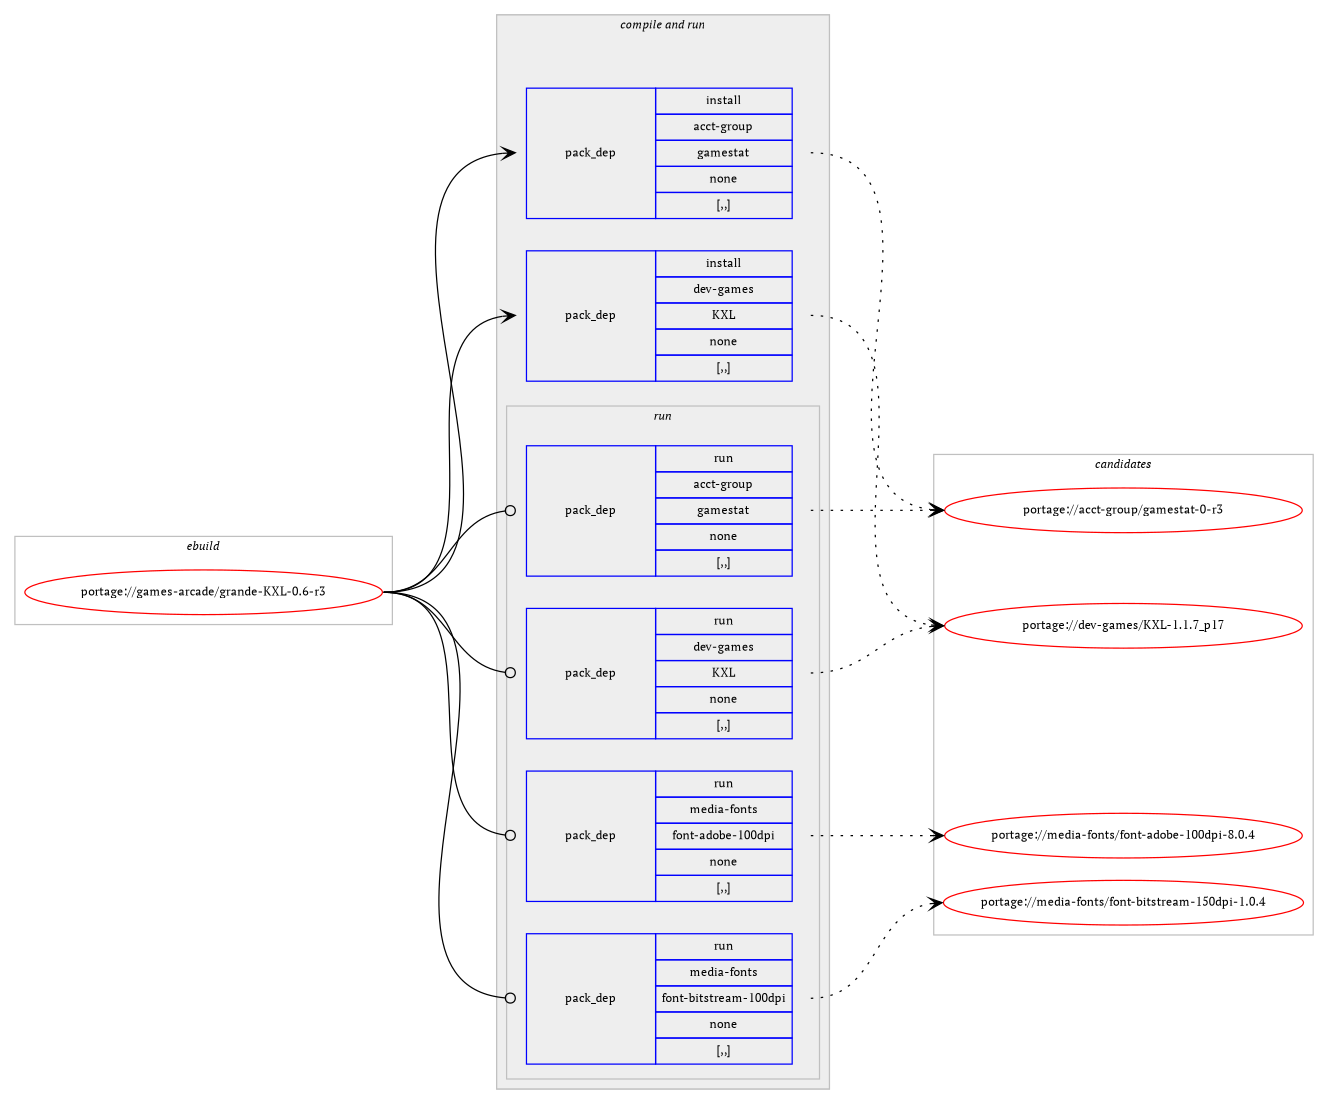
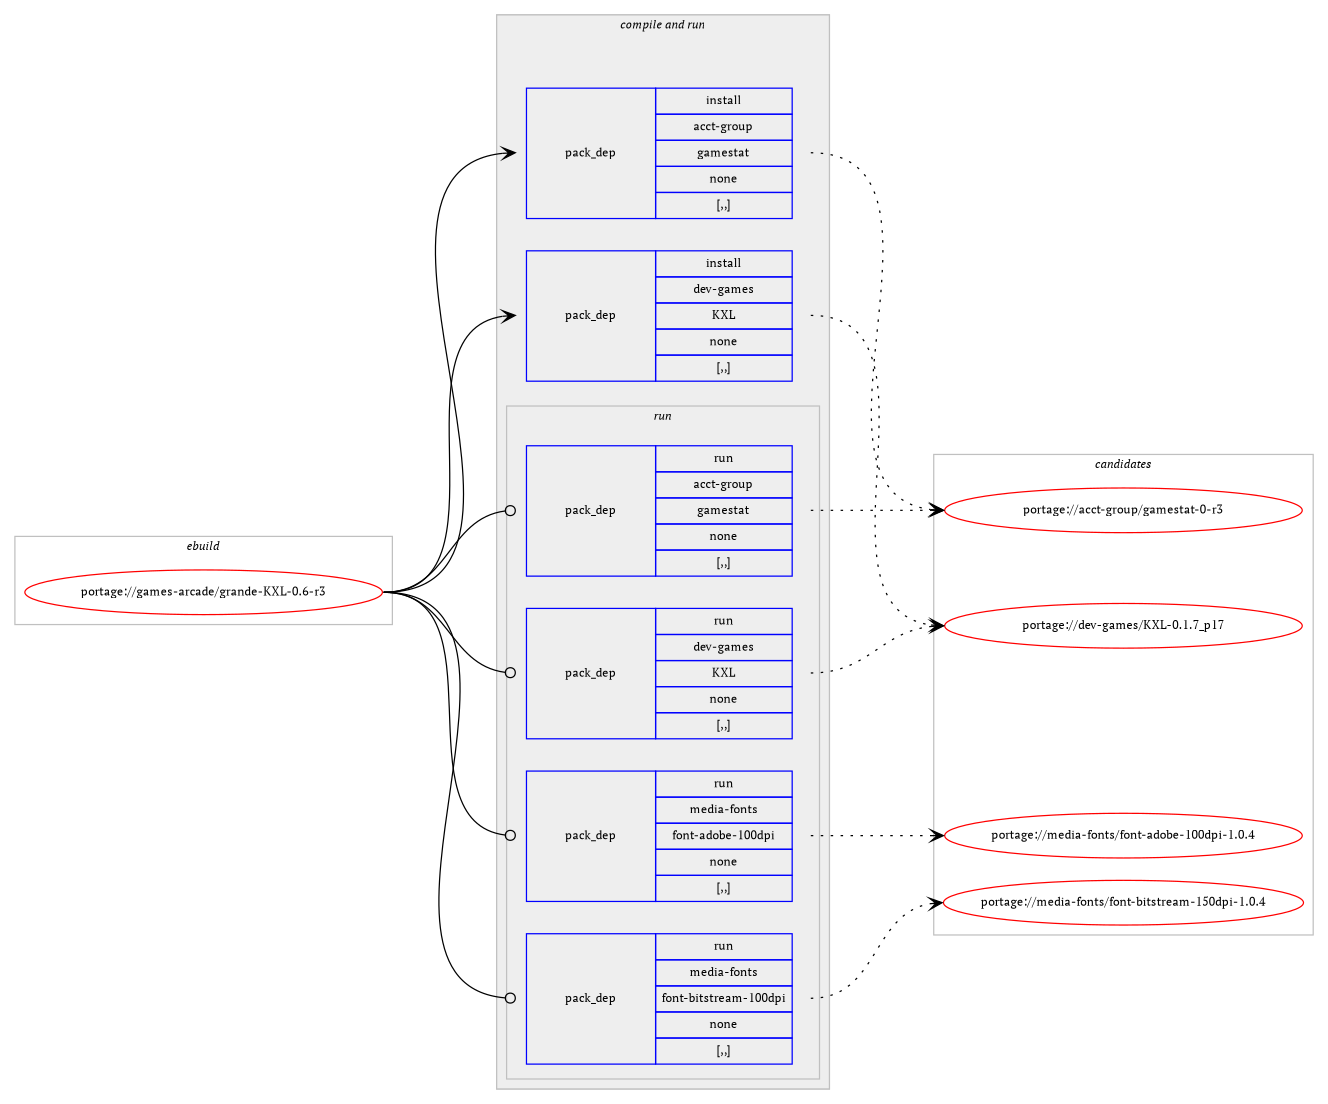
node "portage://dev-games/KXL-1.1.7_p17": label "portage://dev-games/KXL-1.1.7_p17" -> "portage://dev-games/KXL-0.1.7_p17"
node "portage://media-fonts/font-adobe-100dpi-8.0.4": label "portage://media-fonts/font-adobe-100dpi-8.0.4" -> "portage://media-fonts/font-adobe-100dpi-1.0.4"
